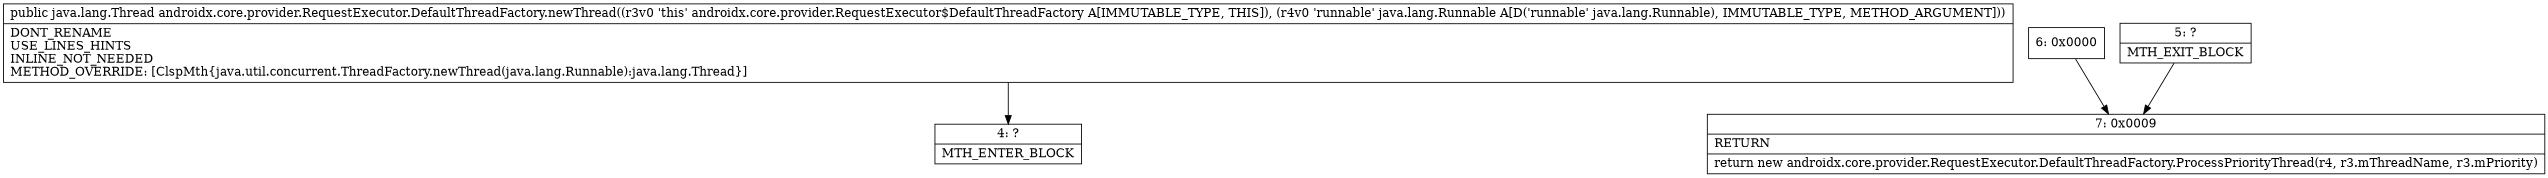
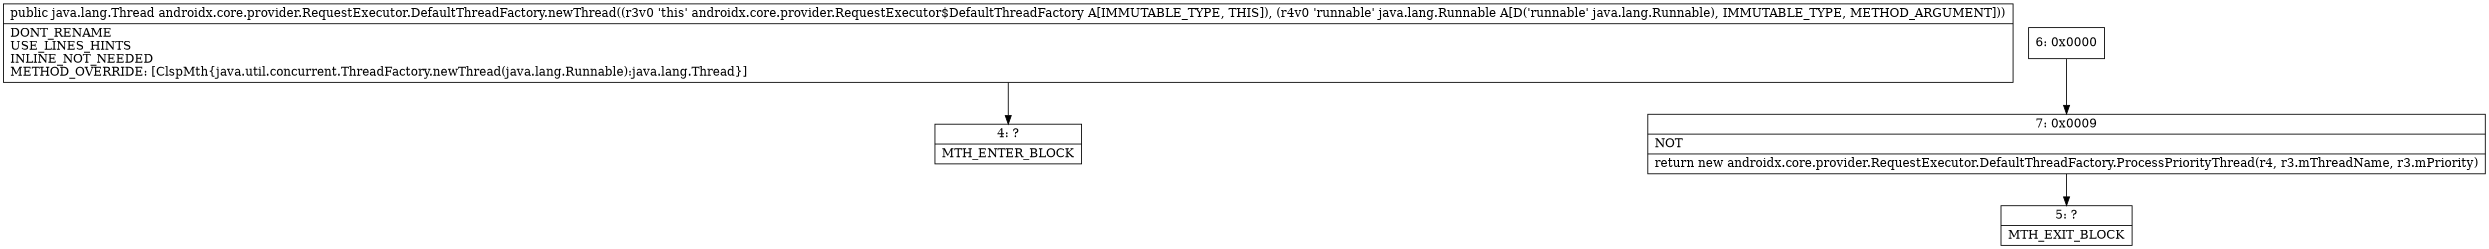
edge "5: ?" -> "7: 0x0009": reversed
node "7: 0x0009": text "RETURN" -> "NOT"
